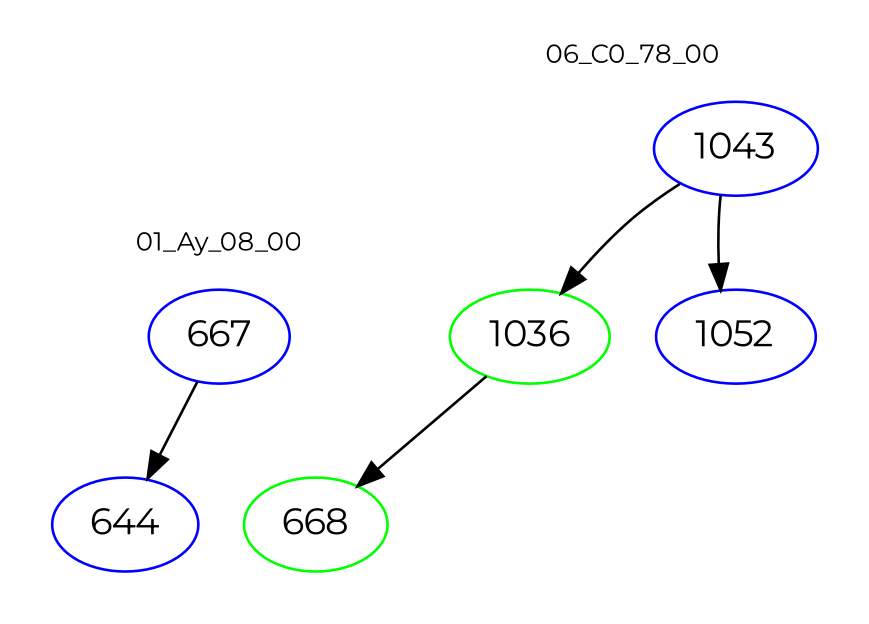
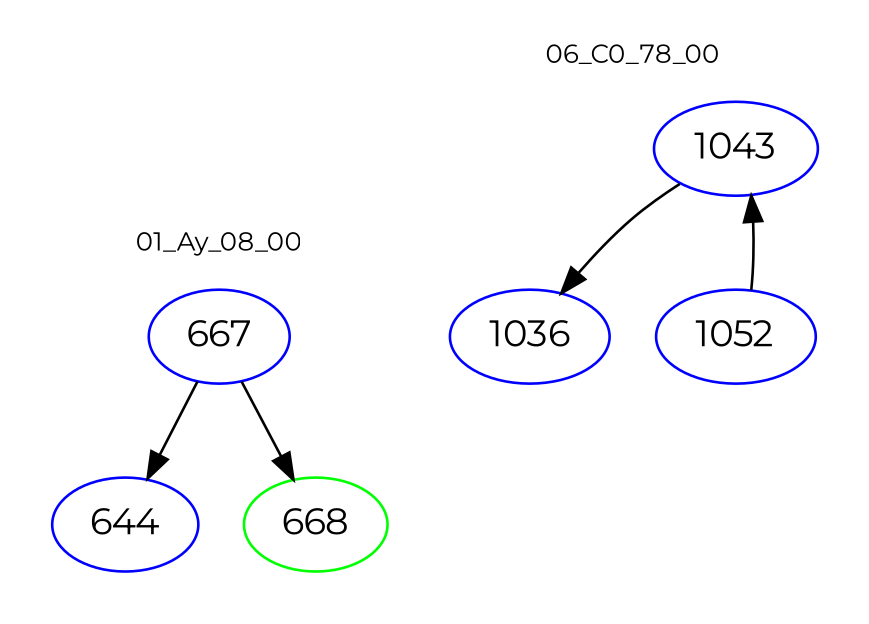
edge "1043" -> "1052": reversed
node "1036": color green -> blue
edge "1036" -> "668": now "667" -> "668"
